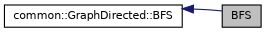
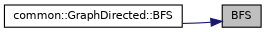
edge "BFS" -> "common::GraphDirected::BFS": reversed
